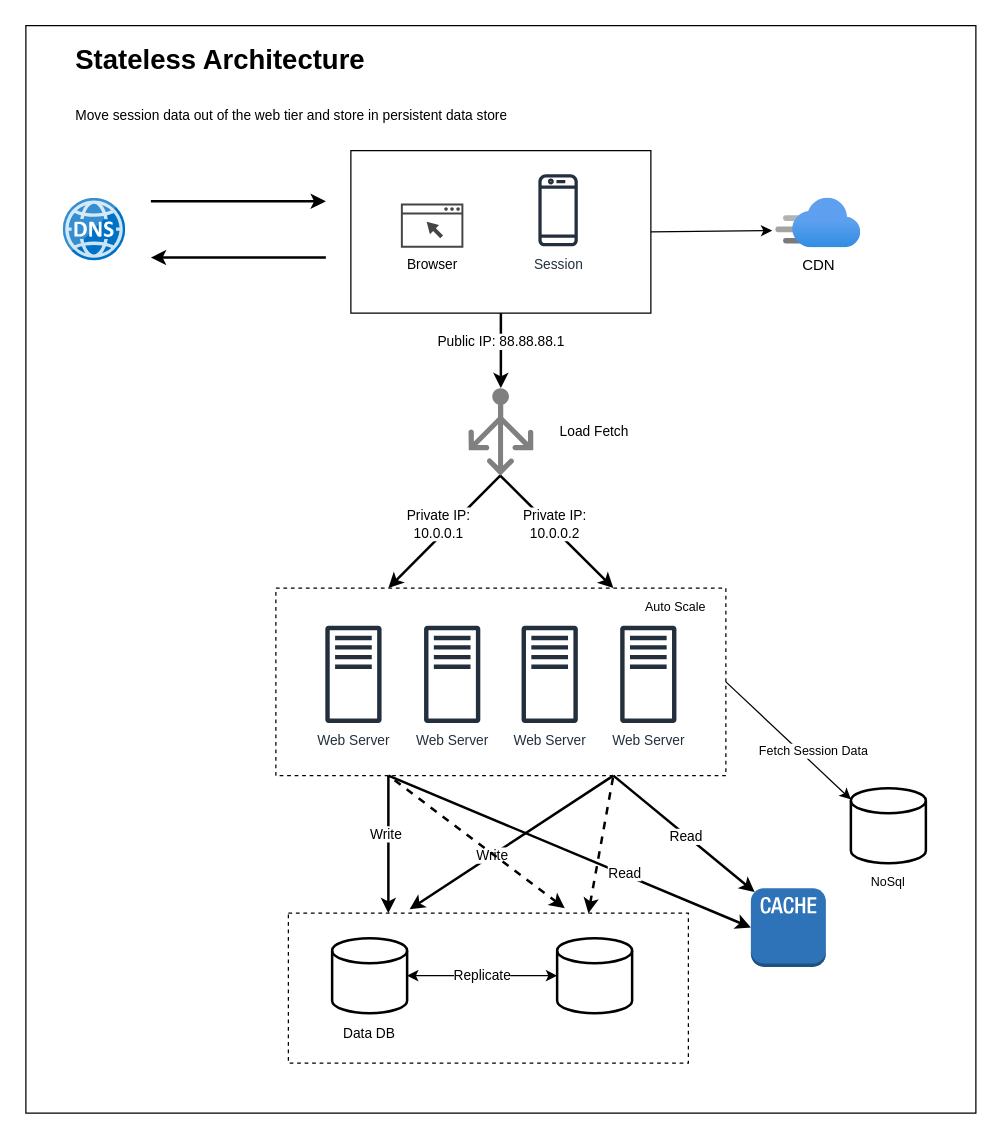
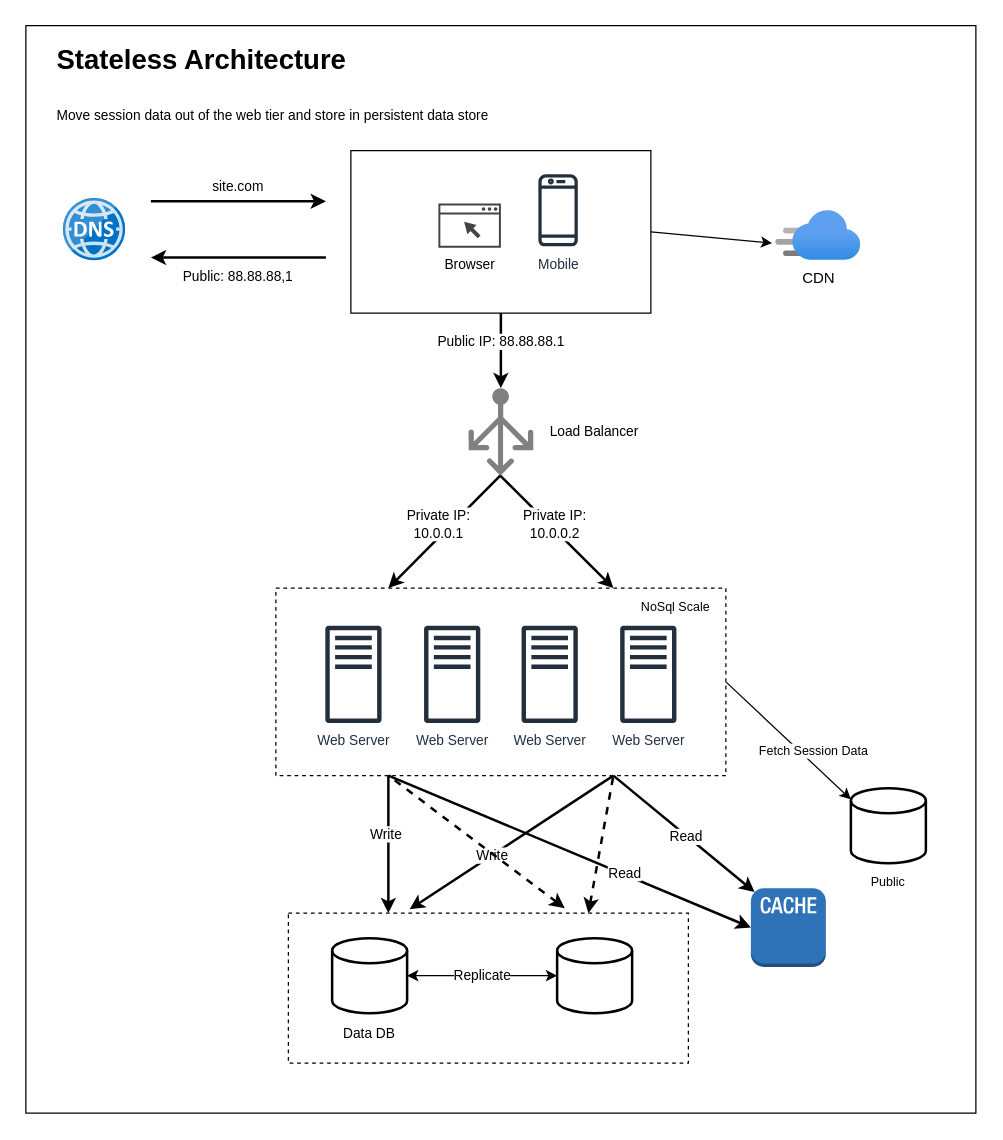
node "Stateless ArchitectureMove session data out of the web tier and store in persistent data store": moved (319, 88) -> (301, 88)
node "site.com": added
node "CDN": moved (818, 223) -> (818, 236)
node "Browser": moved (432, 226) -> (469, 226)
node "Session": label "Session" -> "Mobile"
node "Public: 88.88.88,1": added
node "Load Fetch": label "Load Fetch" -> "Load Balancer"
node "Auto Scale": label "Auto Scale" -> "NoSql Scale"
node "NoSql": label "NoSql" -> "Public"
